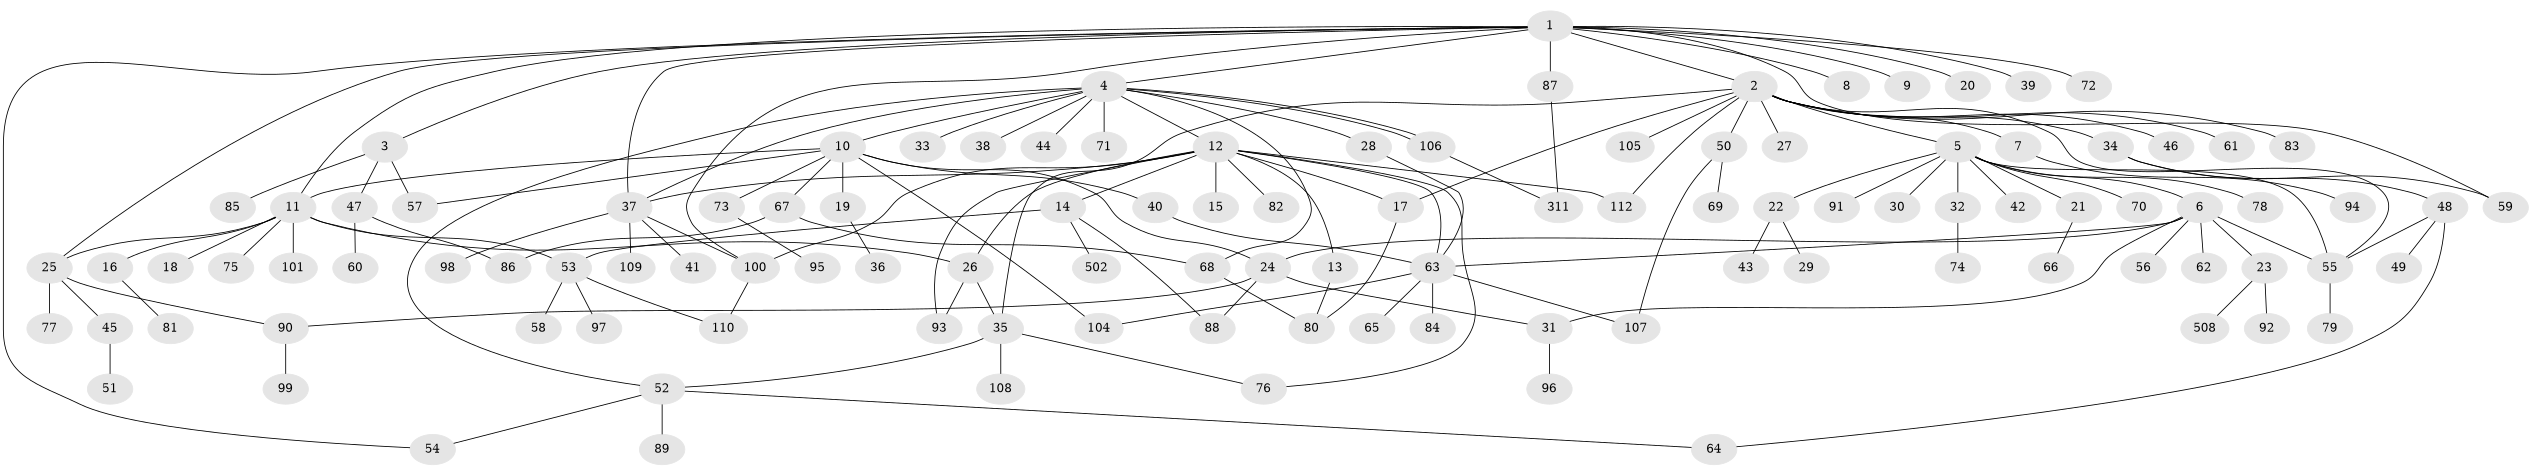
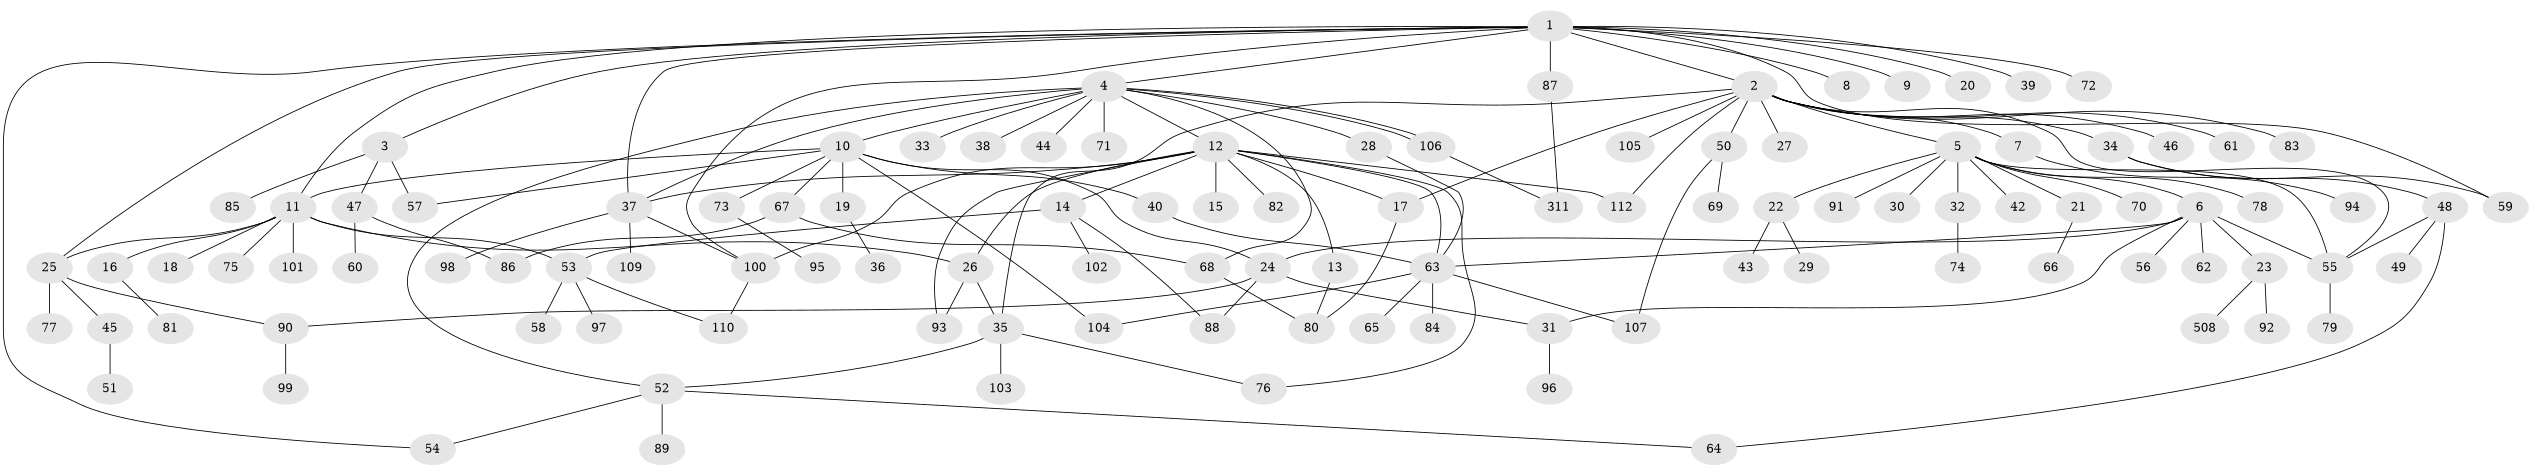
node "41": removed
node "502": label "502" -> "102"
node "108": label "108" -> "103"
